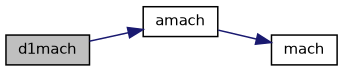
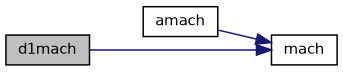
edge "d1mach" -> "amach": now "d1mach" -> "mach"
